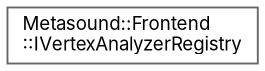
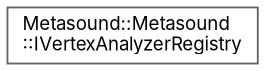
node "Metasound::Frontend ::IVertexAnalyzerRegistry": label "Metasound::Frontend ::IVertexAnalyzerRegistry" -> "Metasound::Metasound ::IVertexAnalyzerRegistry"
